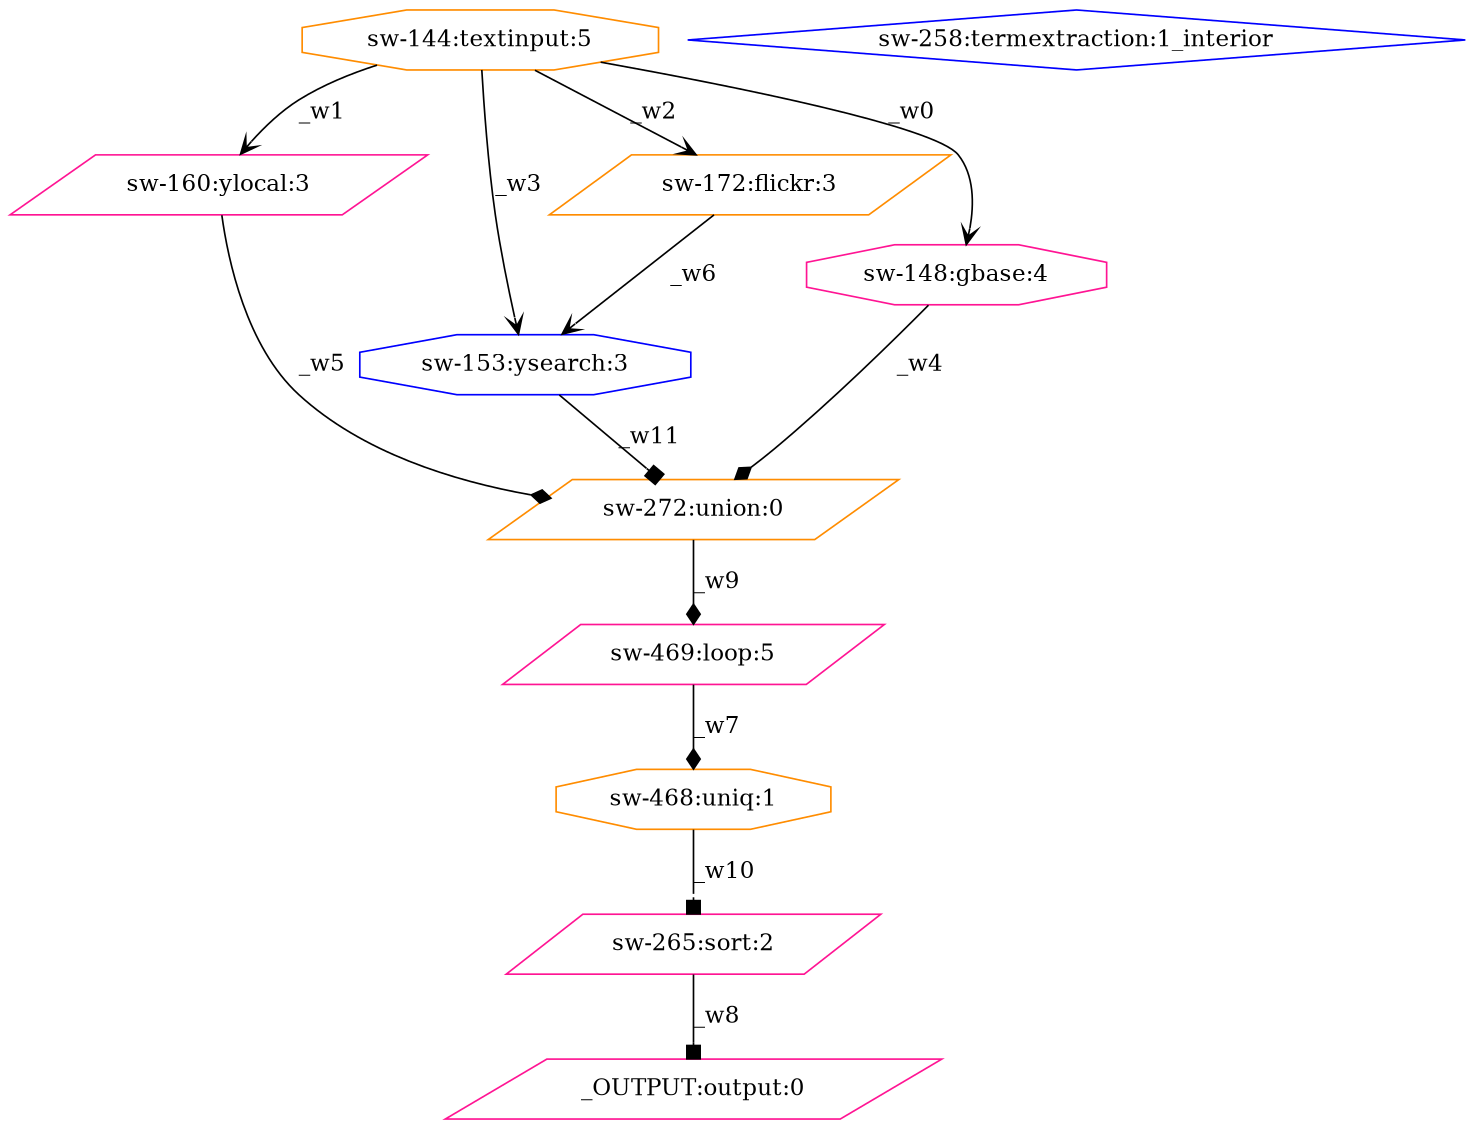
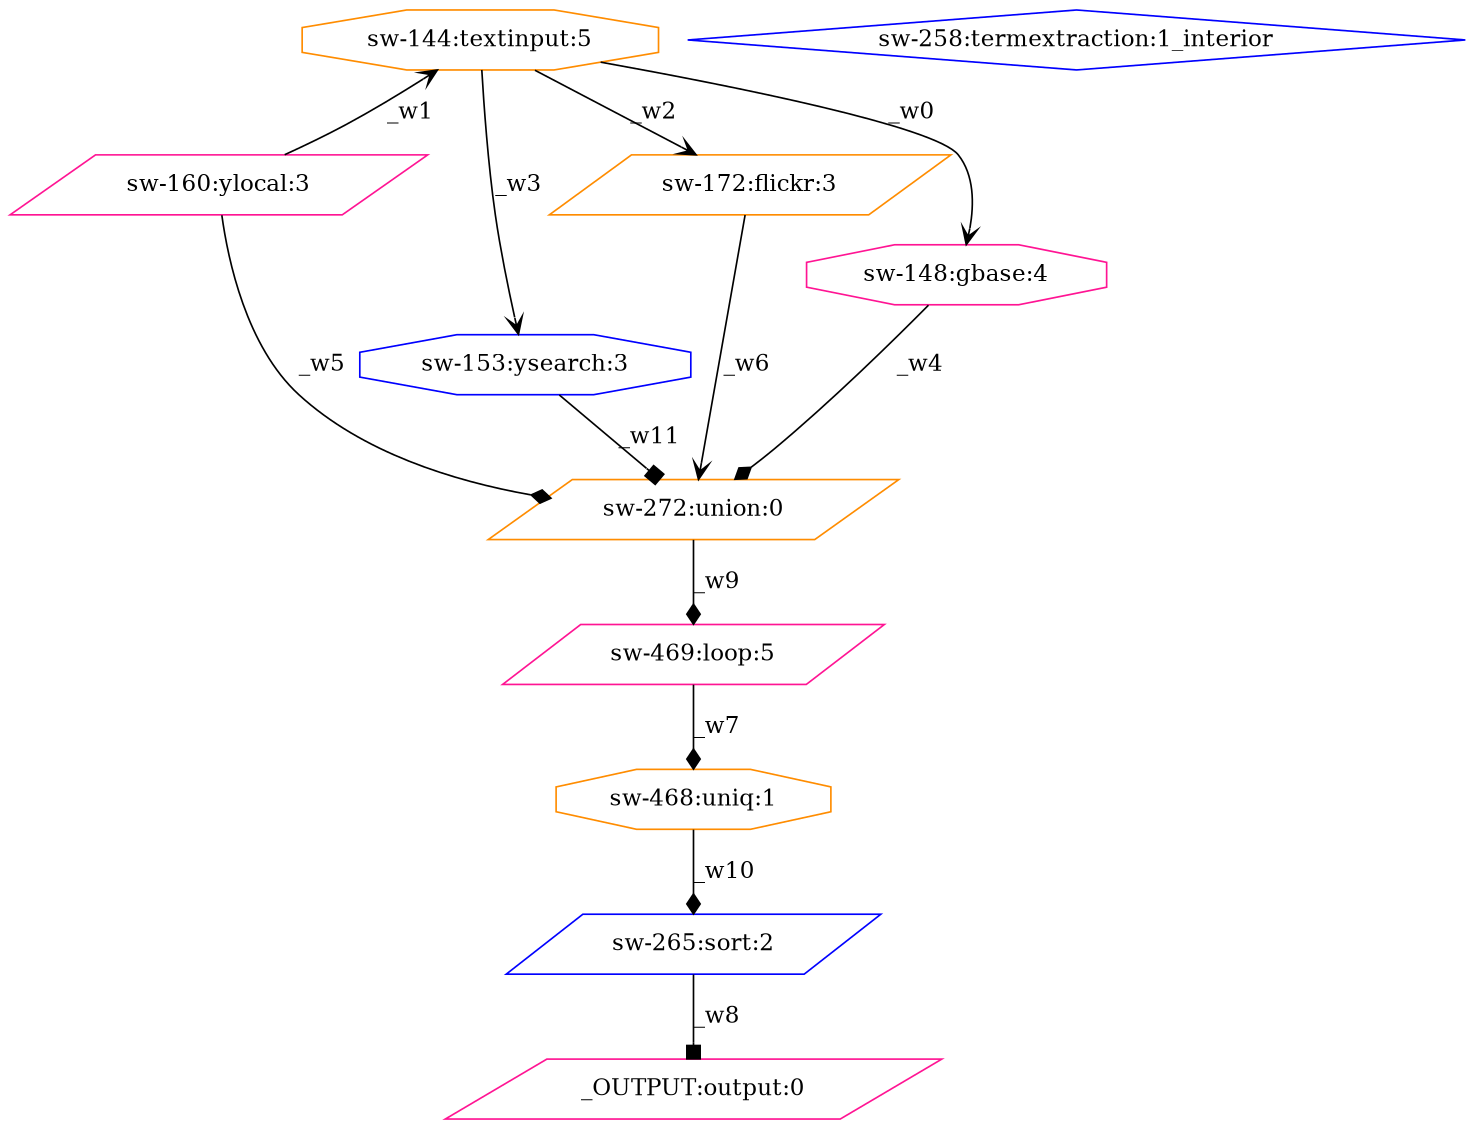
edge "sw-144:textinput:5" -> "sw-160:ylocal:3": reversed
edge "sw-172:flickr:3" -> "sw-153:ysearch:3": now "sw-172:flickr:3" -> "sw-272:union:0"
edge "sw-468:uniq:1" -> "sw-265:sort:2": arrowhead box -> diamond
node "sw-265:sort:2": color deeppink -> blue
